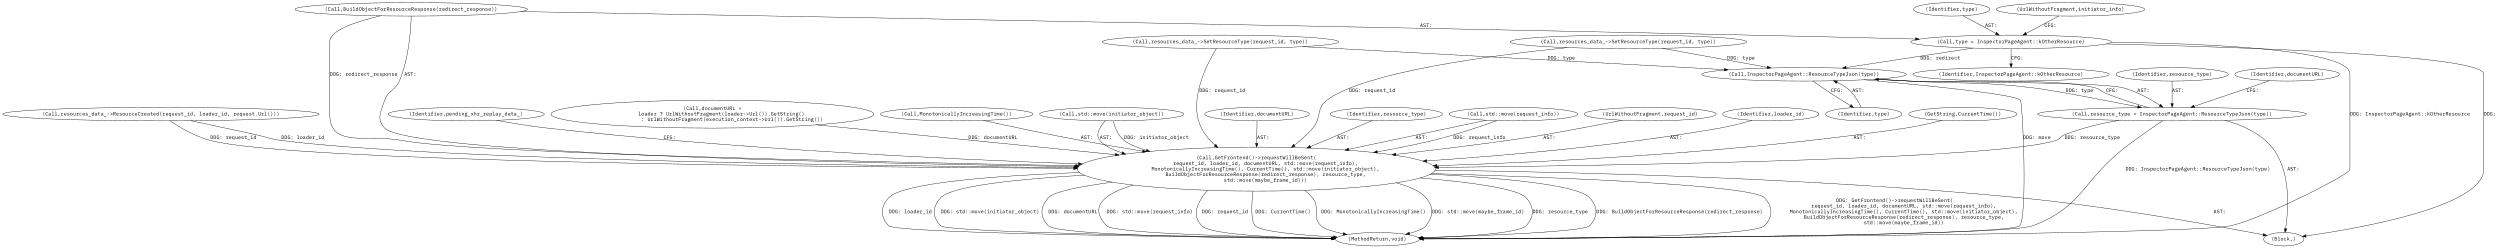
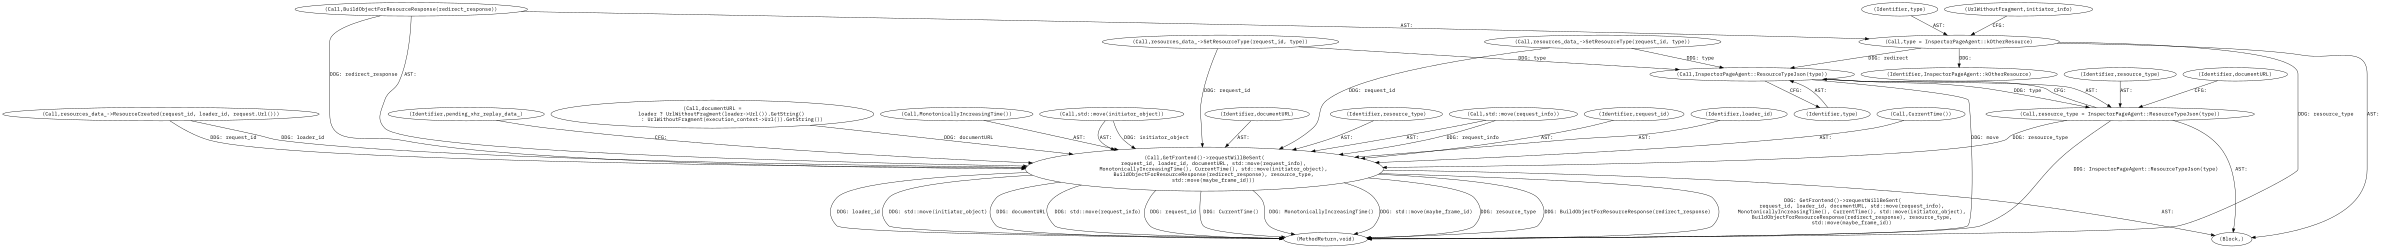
edge "(Call,type = InspectorPageAgent::kOtherResource)" -> "(Identifier,InspectorPageAgent::kOtherResource)": label "CFG: " -> "DDG: "
node "(UrlWithoutFragment,request_id)": label "(UrlWithoutFragment,request_id)" -> "(Identifier,request_id)"
node "(GetString,CurrentTime())": label "(GetString,CurrentTime())" -> "(Call,CurrentTime())"
edge "(Call,type = InspectorPageAgent::kOtherResource)" -> "(MethodReturn,void)": label "DDG: InspectorPageAgent::kOtherResource" -> "DDG: resource_type"
edge "(Call,type = InspectorPageAgent::kOtherResource)" -> "(Block,)": label "DDG: " -> "AST: "
